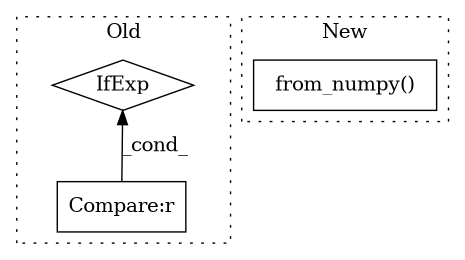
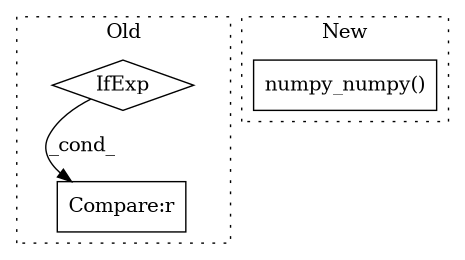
node "from_numpy()": label "from_numpy()" -> "numpy_numpy()"
edge "Compare:r" -> "IfExp": reversed
